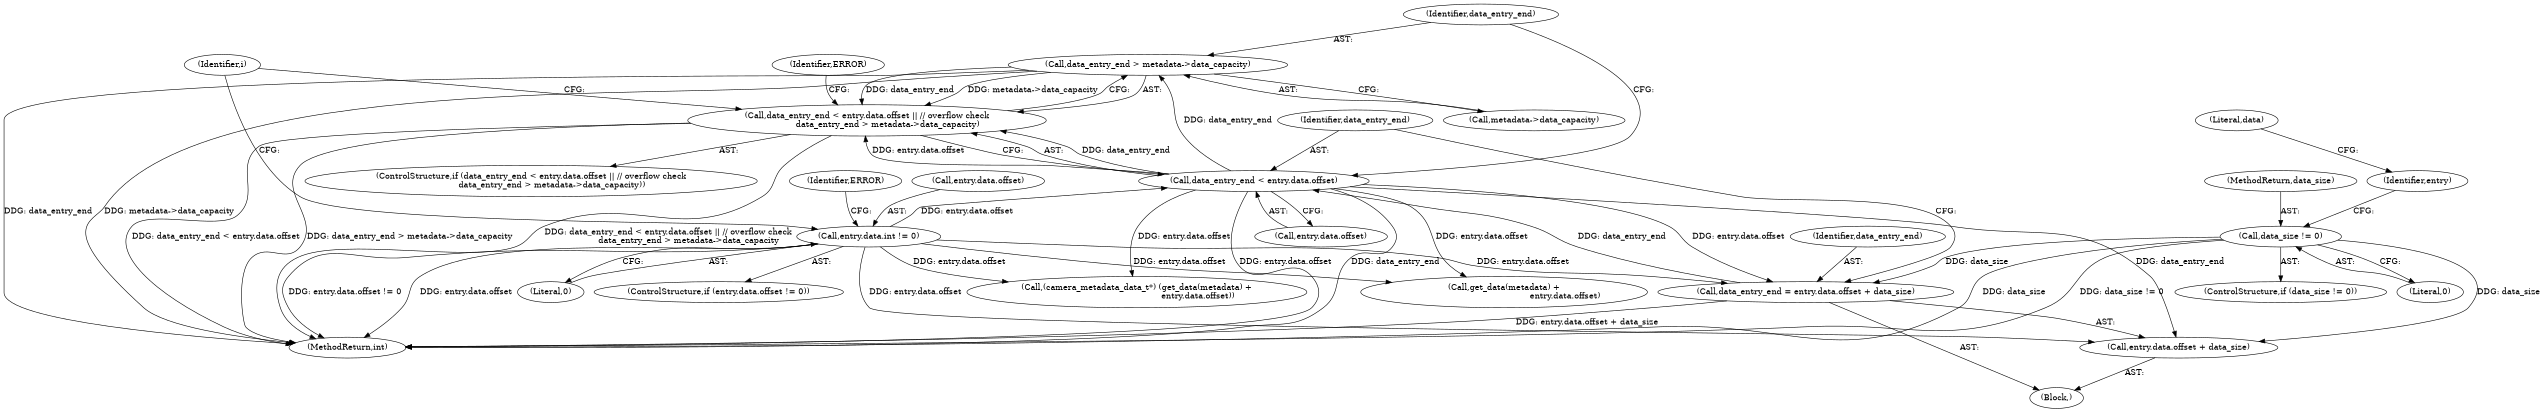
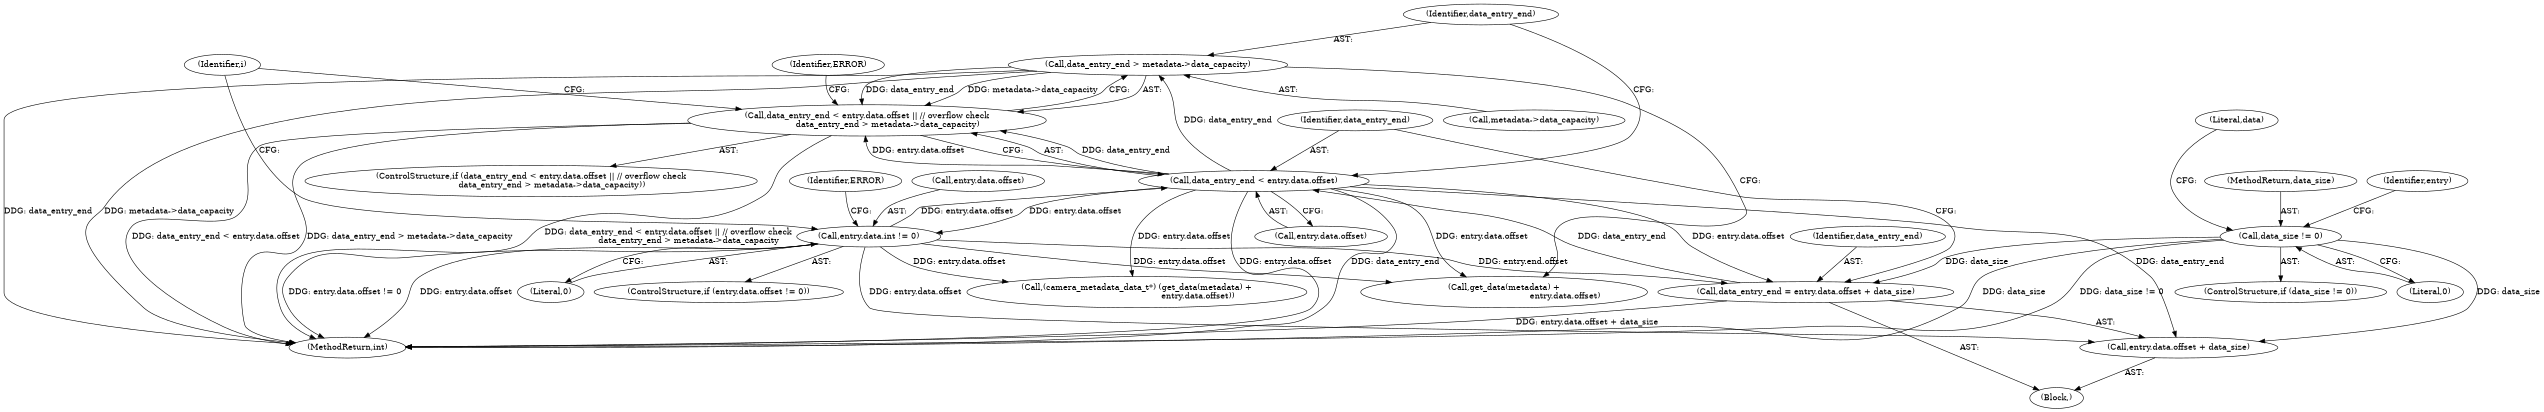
edge "(Call,data_entry_end > metadata->data_capacity)" -> "(Call,metadata->data_capacity)": now "(Call,data_entry_end > metadata->data_capacity)" -> "(Call,get_data(metadata) + entry.data.offset)"
edge "(Literal,data)" -> "(Identifier,entry)": now "(Literal,data)" -> "(Call,data_size != 0)"
edge "(Call,data_entry_end < entry.data.offset)" -> "(Call,entry.data.int != 0)": added, label "DDG: entry.data.offset"
edge "(Call,entry.data.int != 0)" -> "(Call,data_entry_end = entry.data.offset + data_size)": label "DDG: entry.data.offset" -> "DDG: entry.end.offset"
